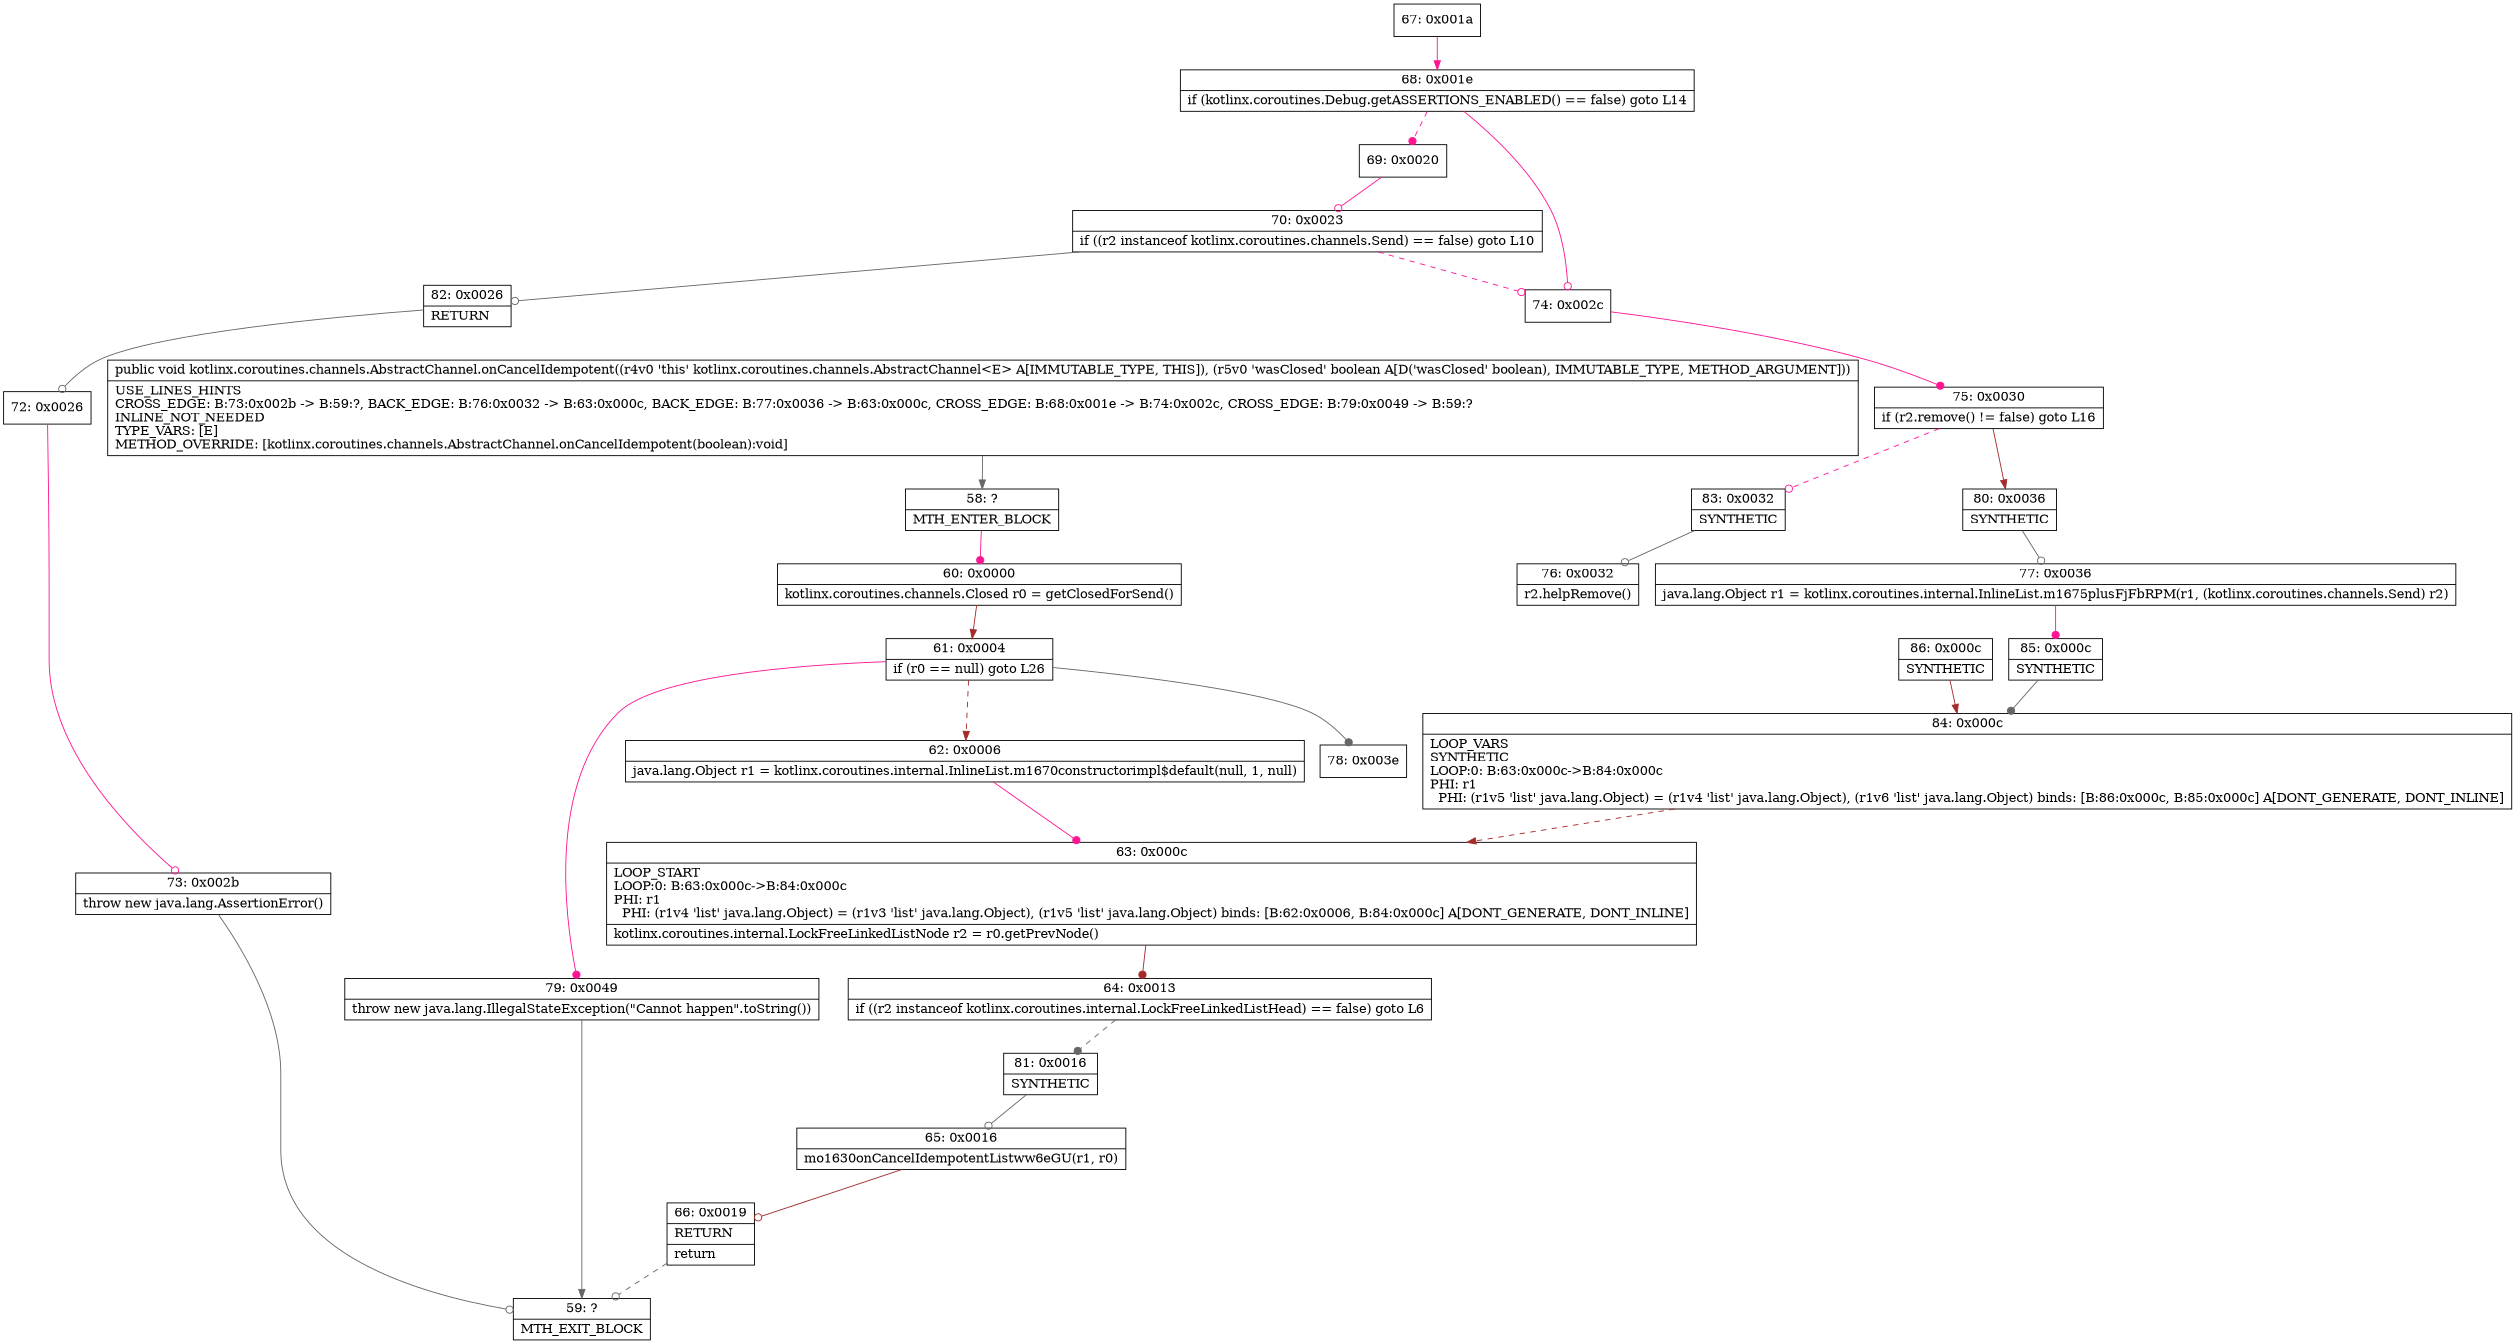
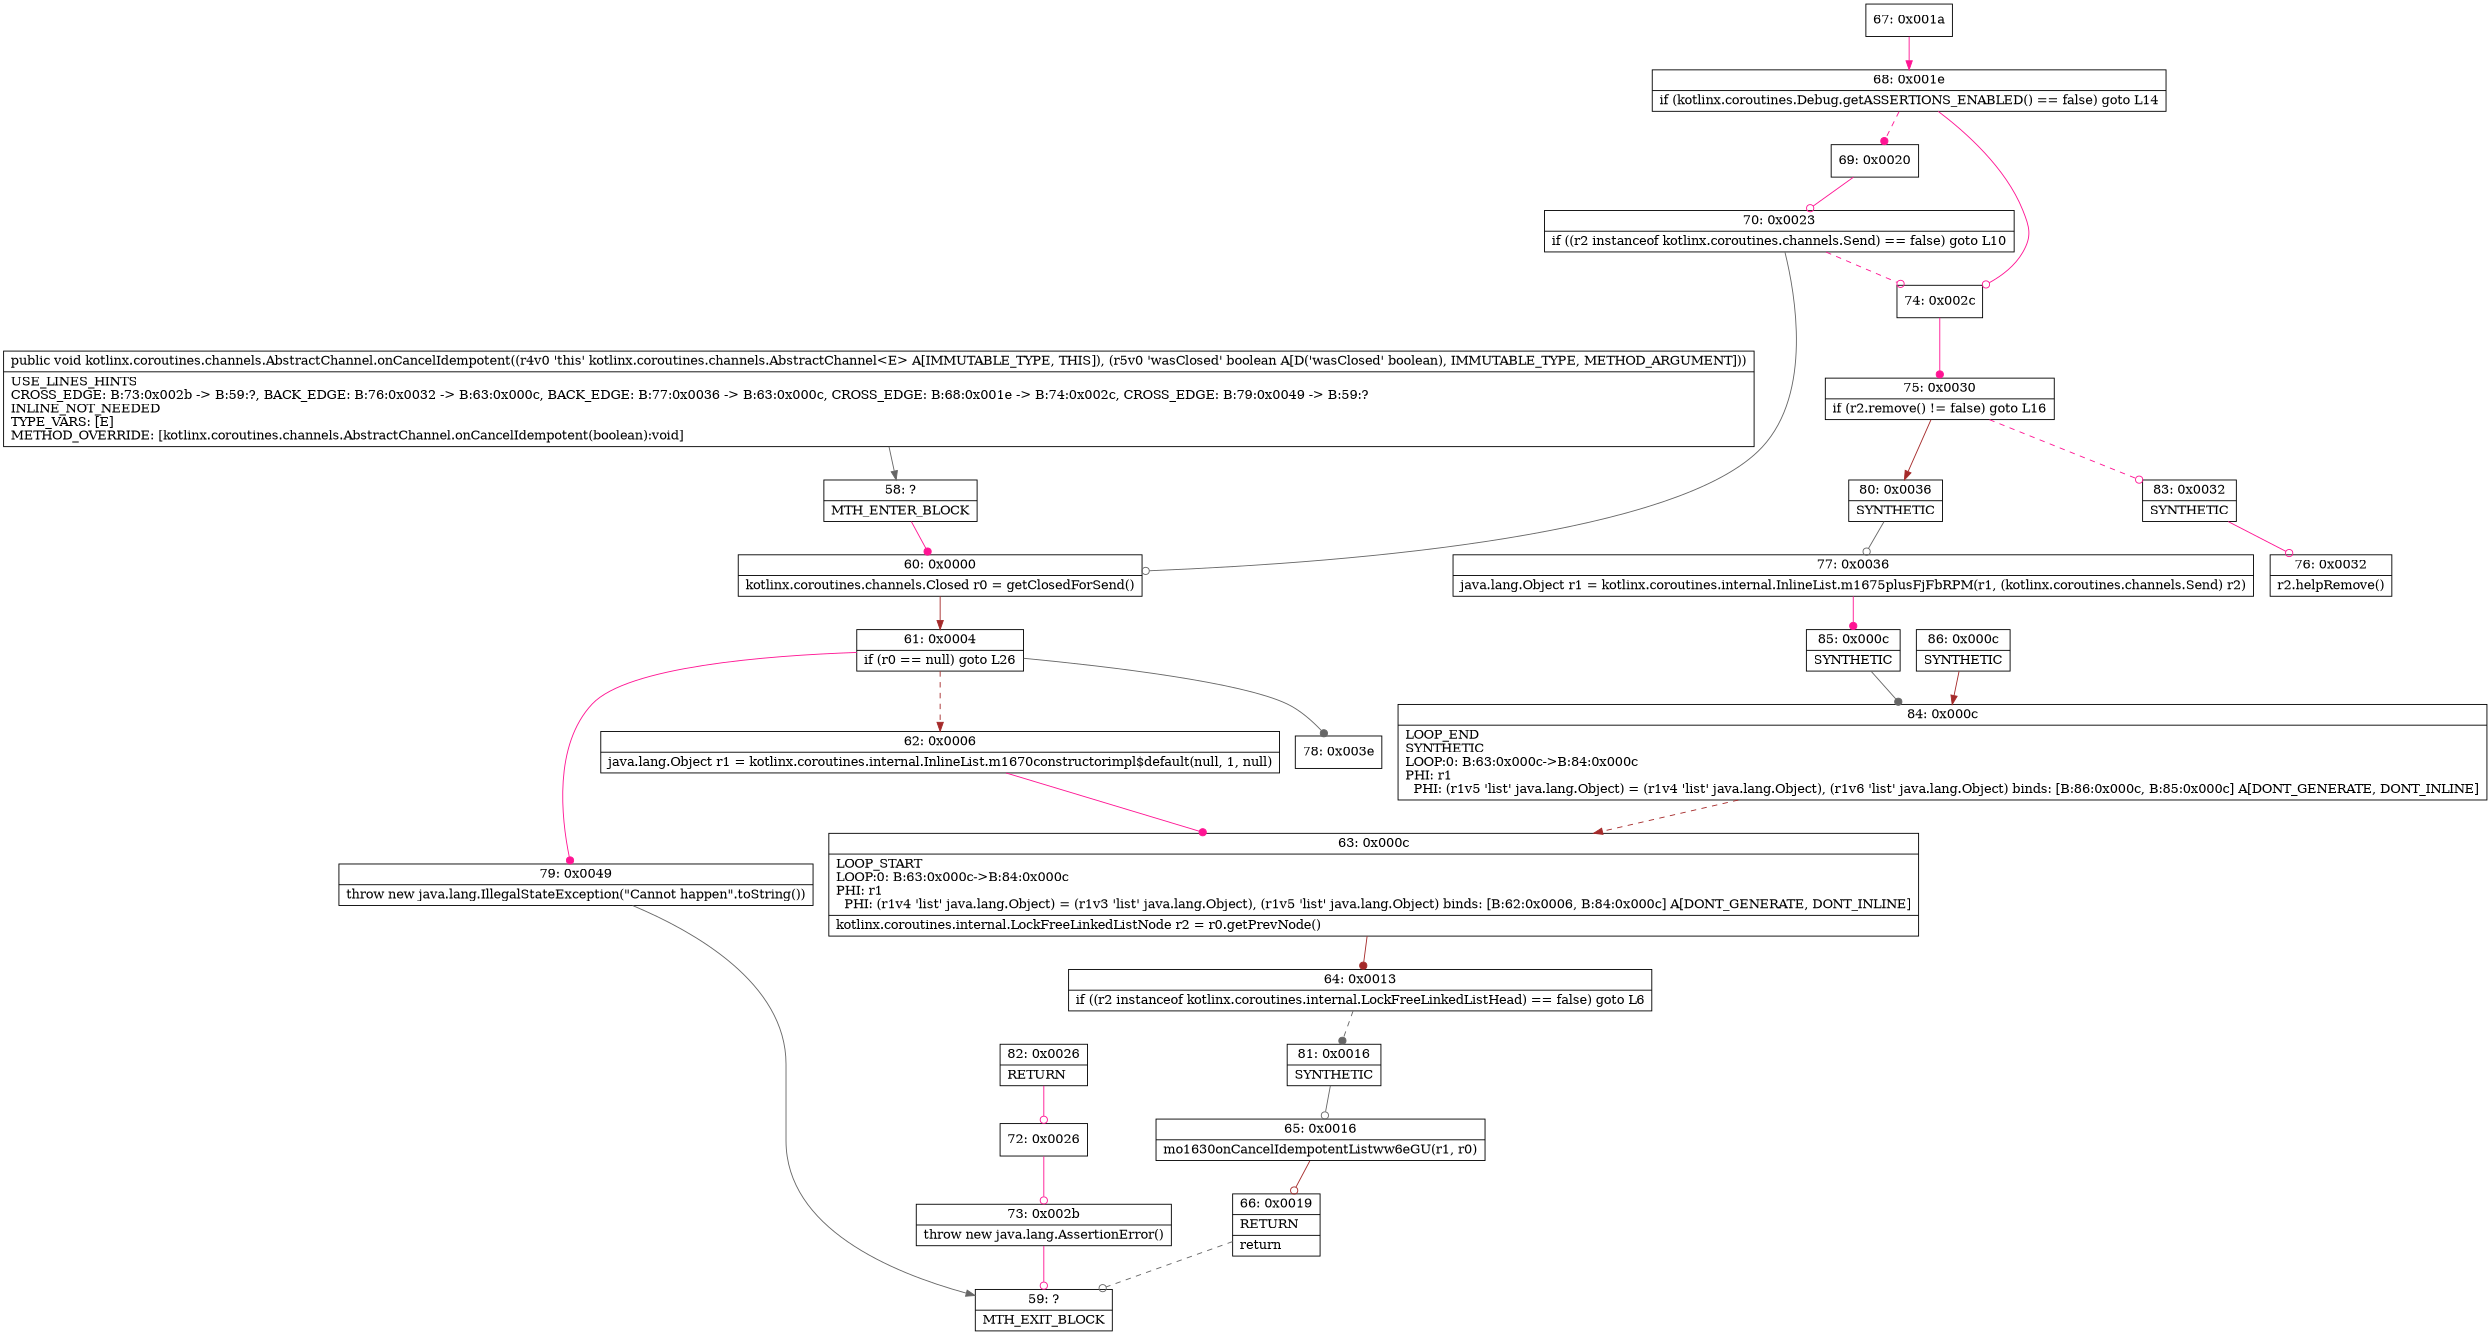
edge "70: 0x0023" -> "82: 0x0026": now "70: 0x0023" -> "60: 0x0000"
edge "82: 0x0026" -> "72: 0x0026": color gray40 -> deeppink
edge "83: 0x0032" -> "76: 0x0032": color gray40 -> deeppink
node "84: 0x000c": text "LOOP_VARS" -> "LOOP_END"
edge "73: 0x002b" -> "59: ?": color gray40 -> deeppink
